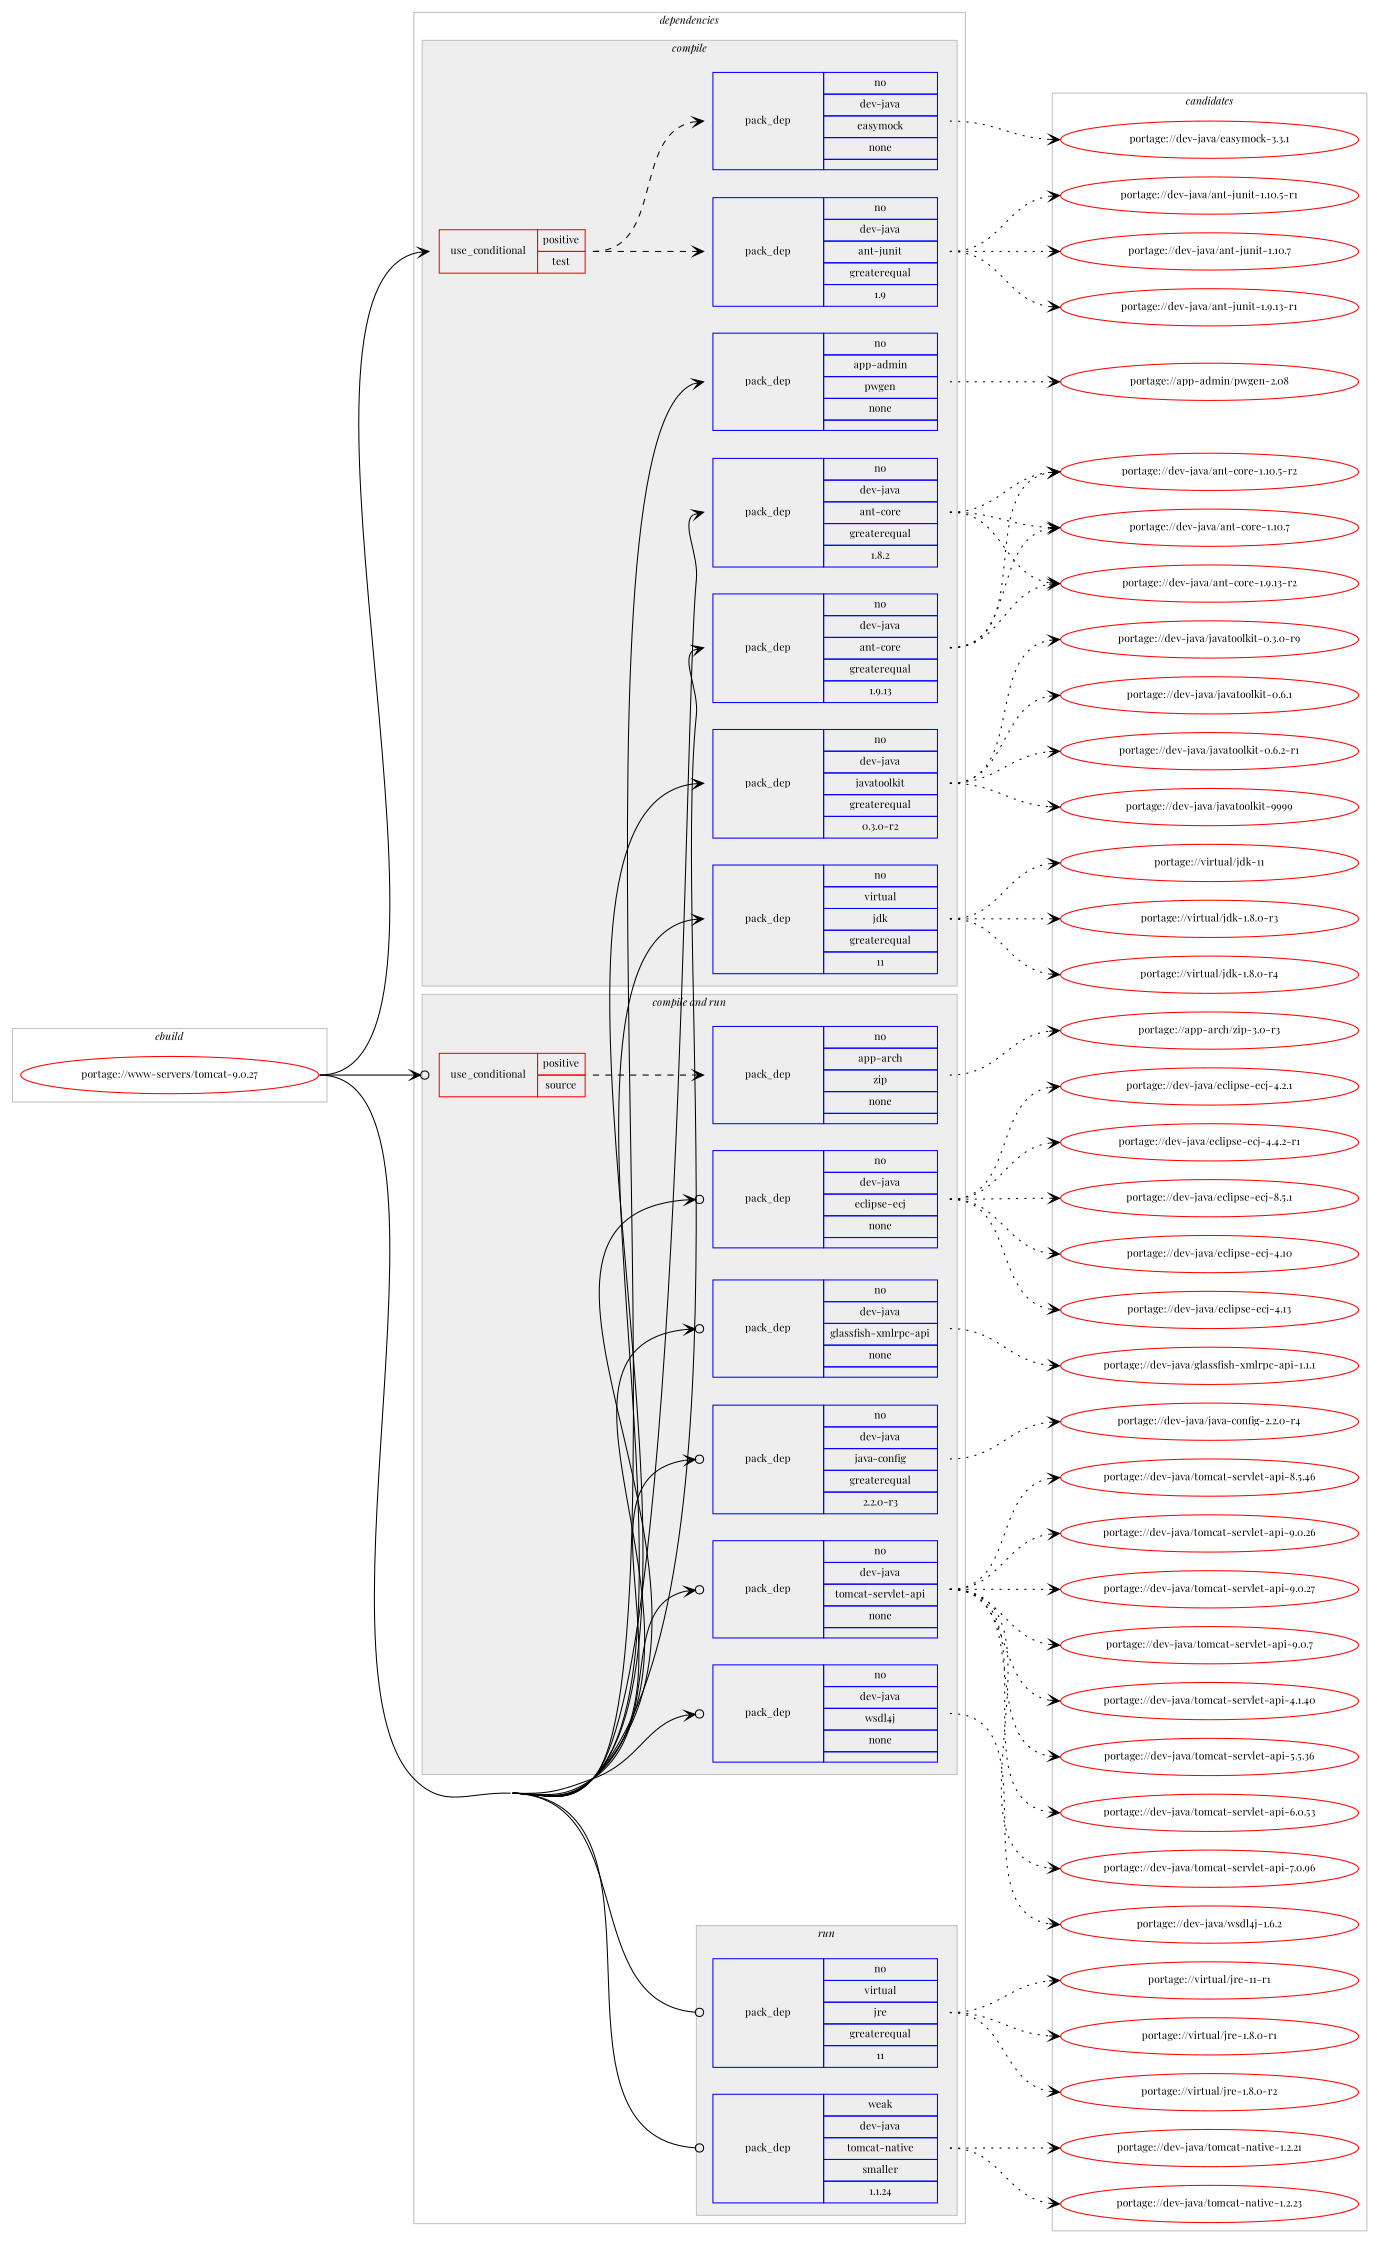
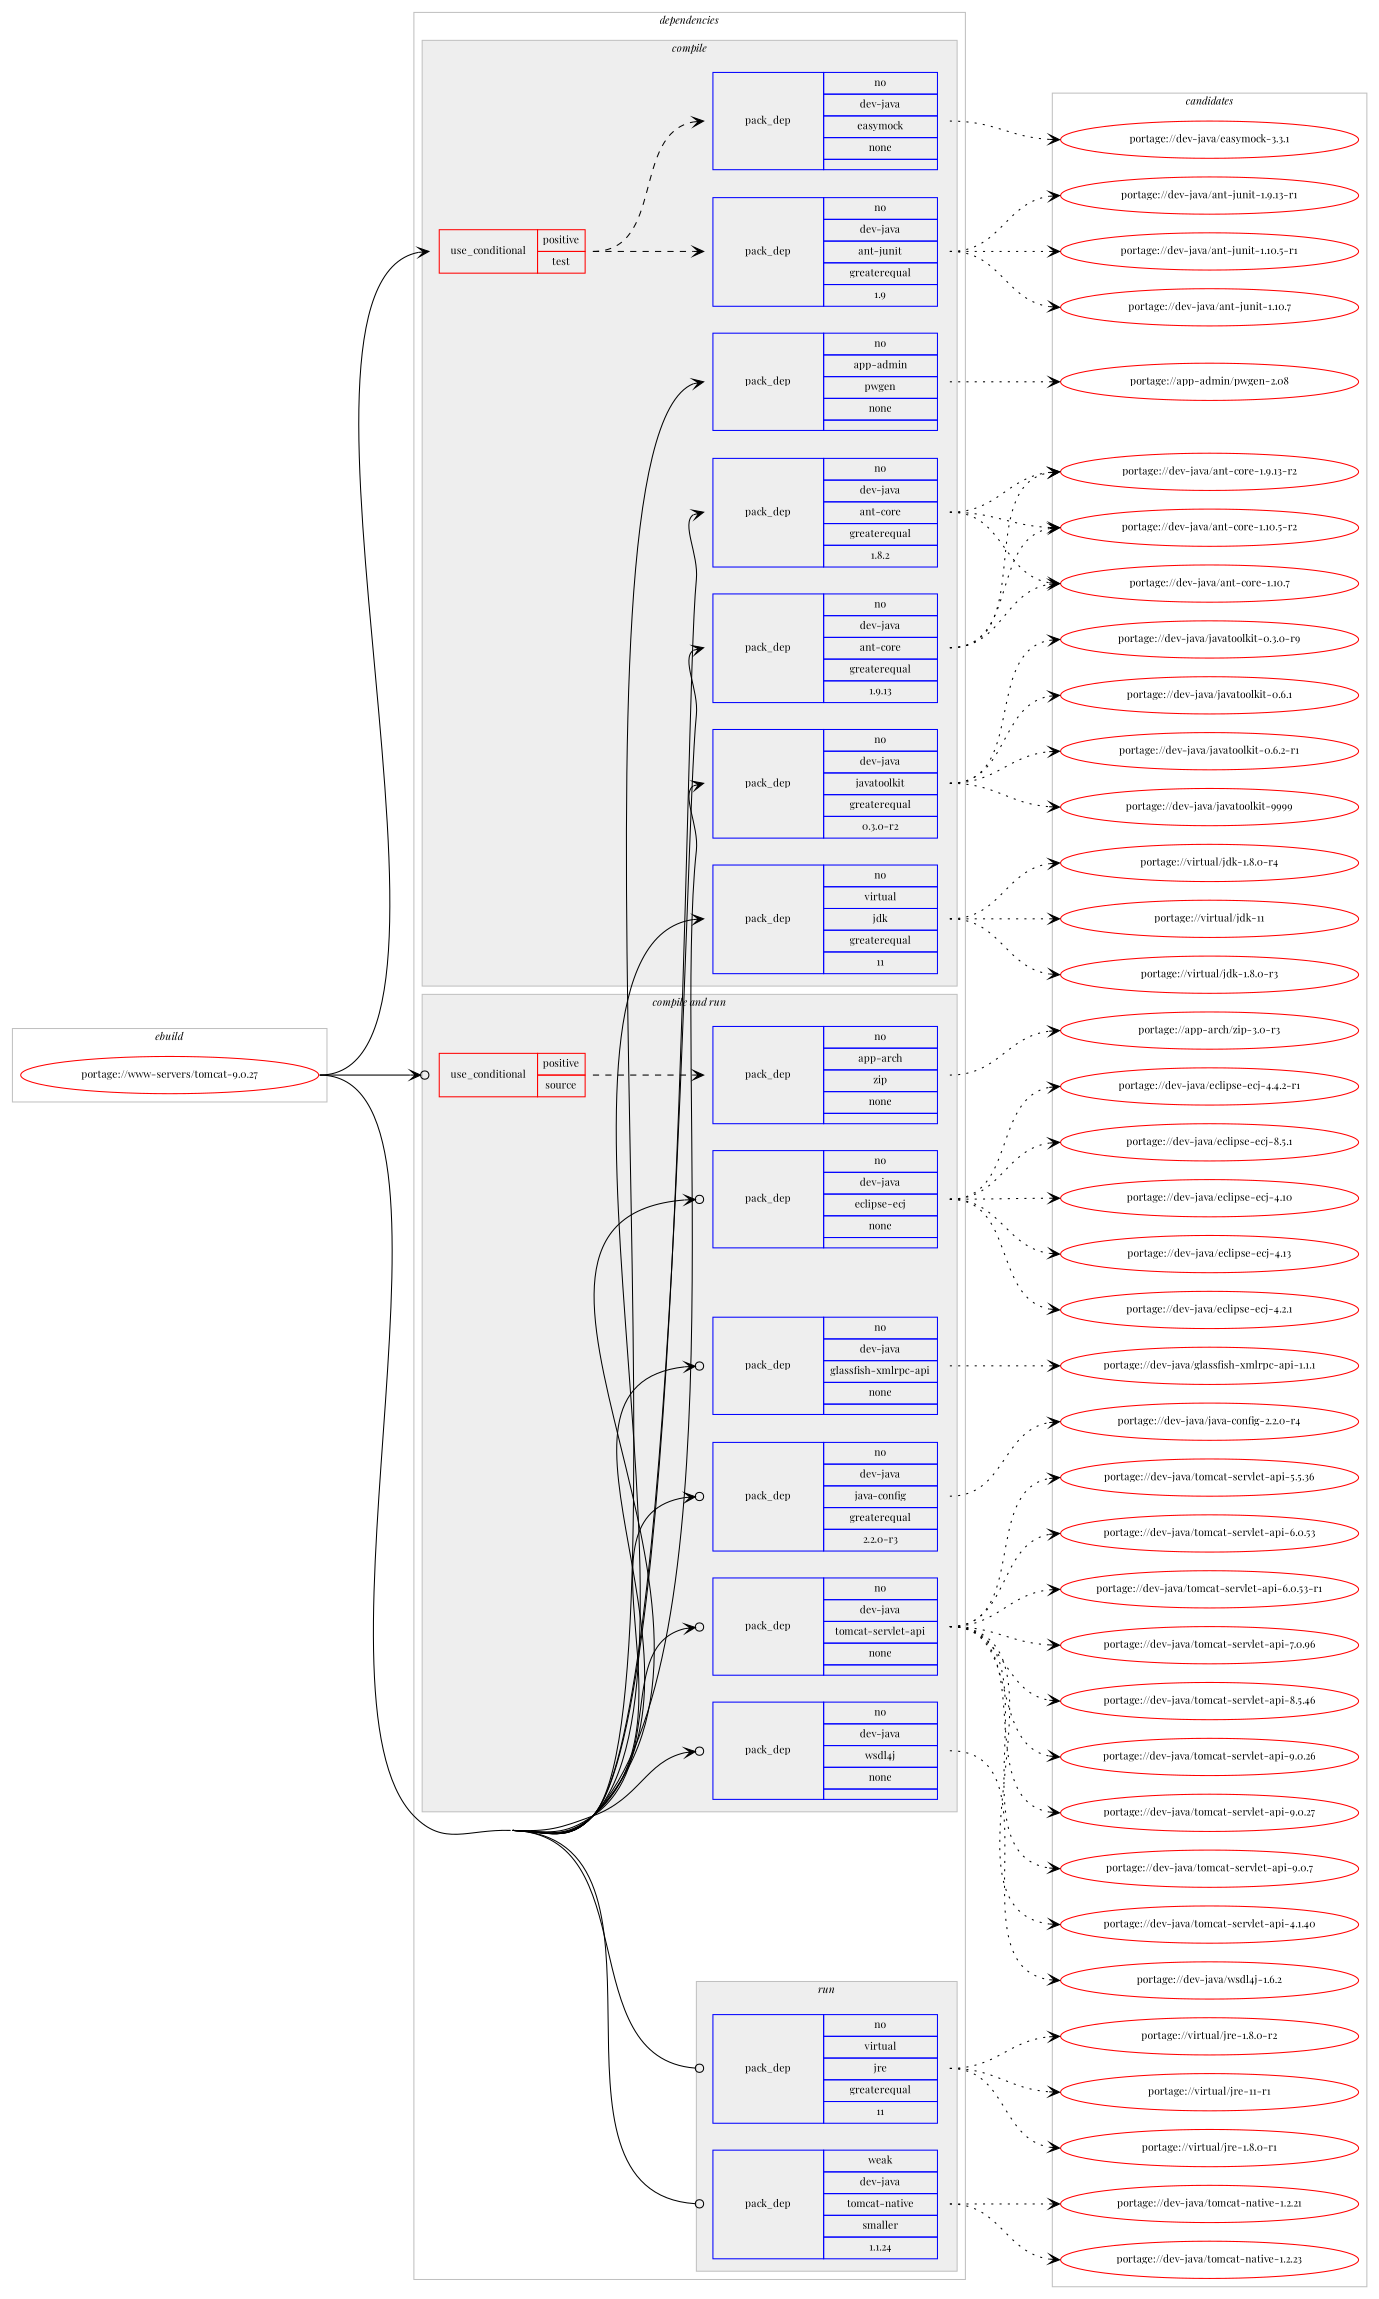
node "portage://dev-java/tomcat-servlet-api-6.0.53-r1": added
